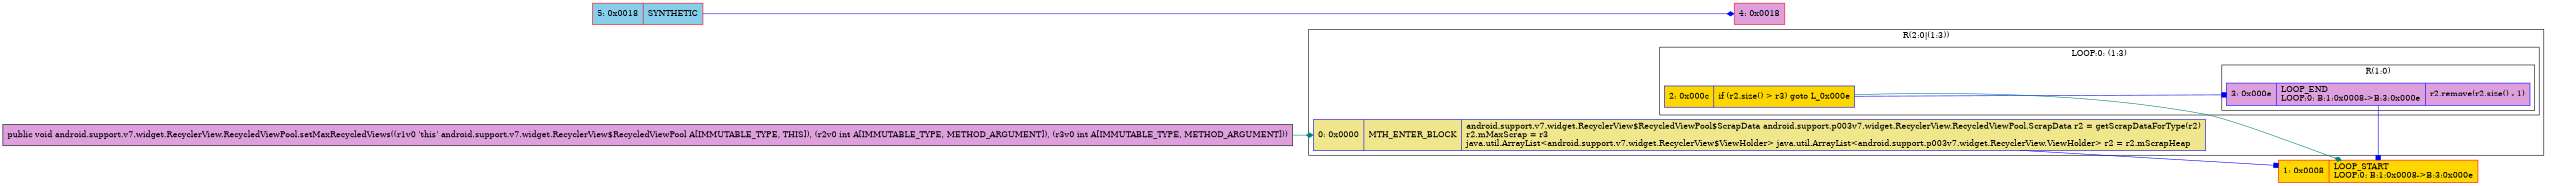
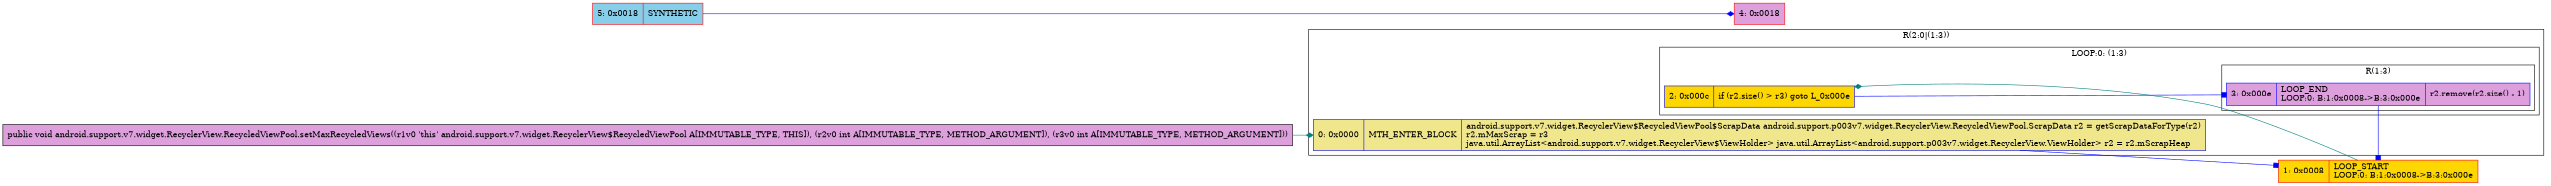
cluster "R(1:0)": label "R(1:0)" -> "R(1:3)"
edge "2: 0x000c" -> "1: 0x0008": reversed
